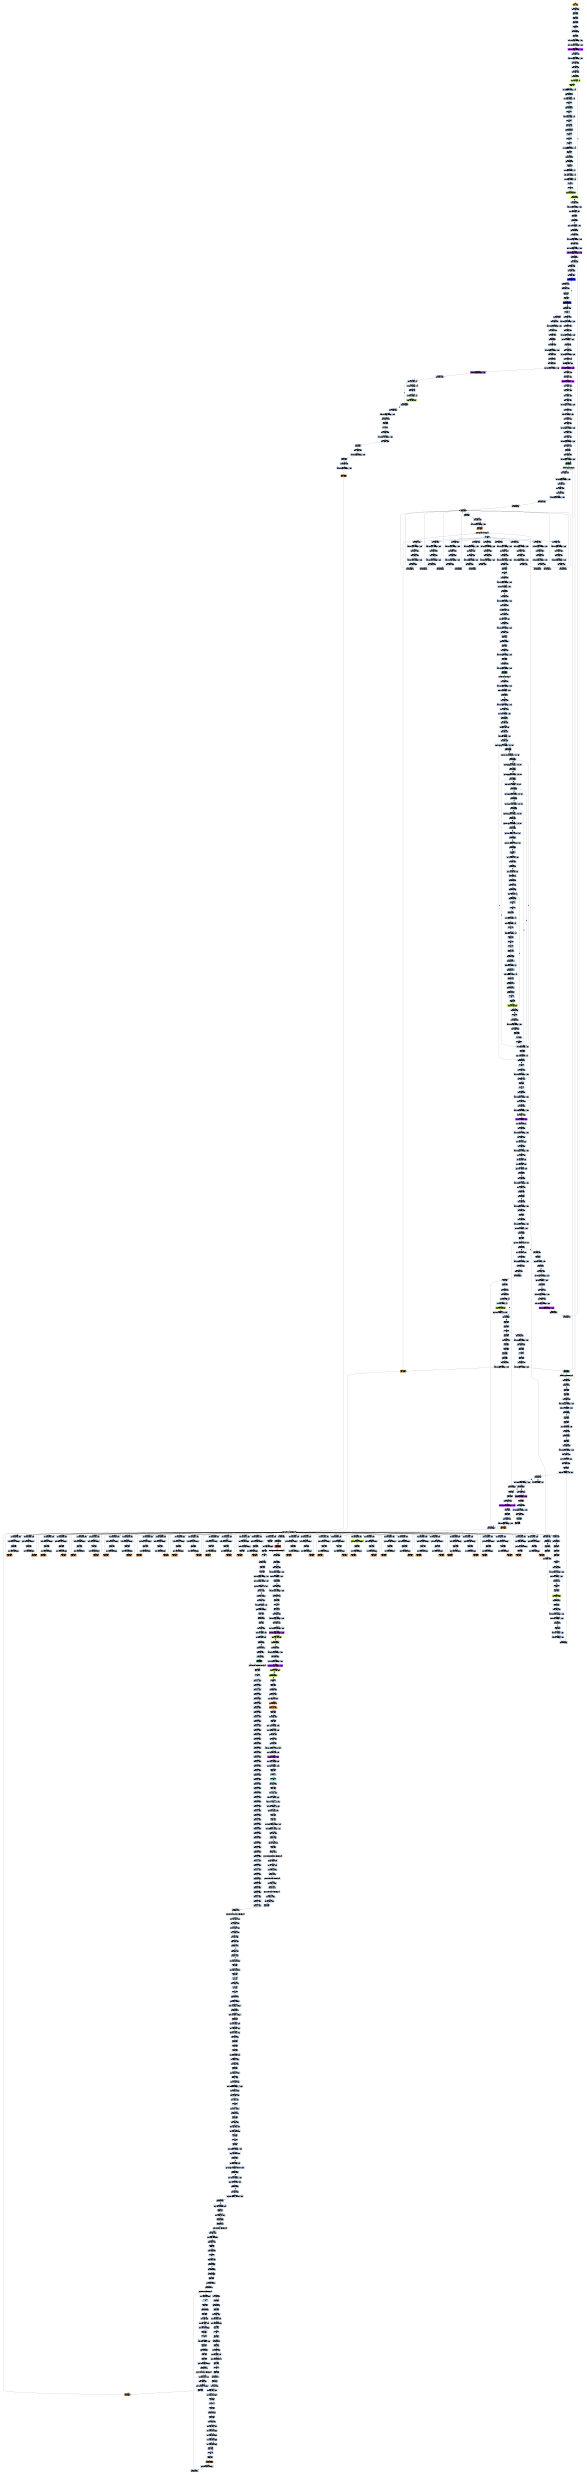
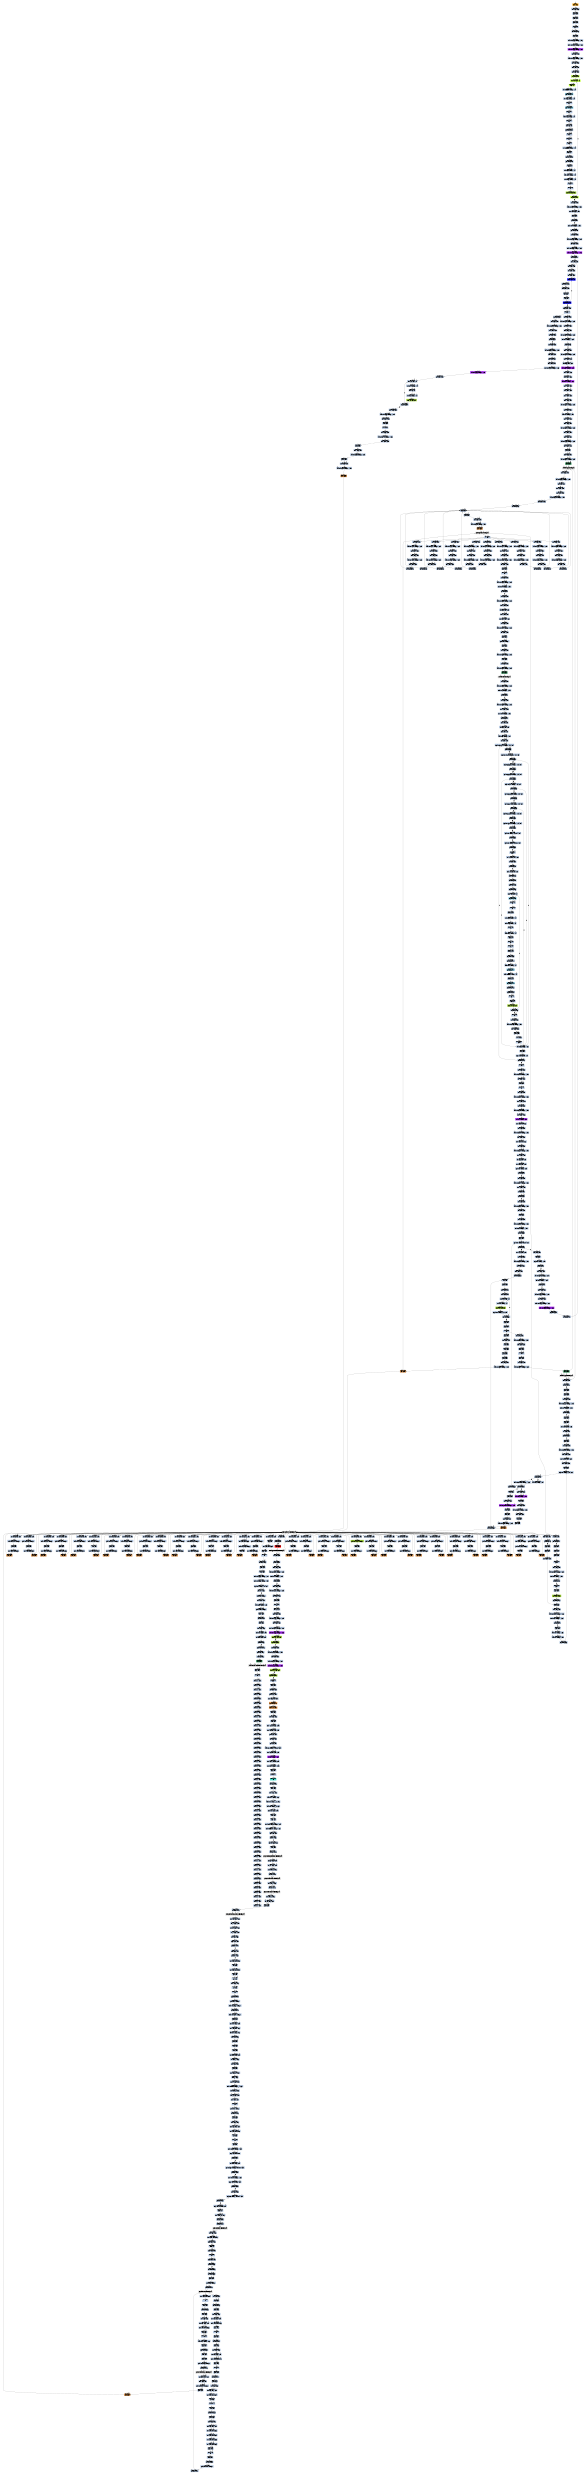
node "0x00408383 call 0x0040defb": fillcolor peru -> lightsteelblue
